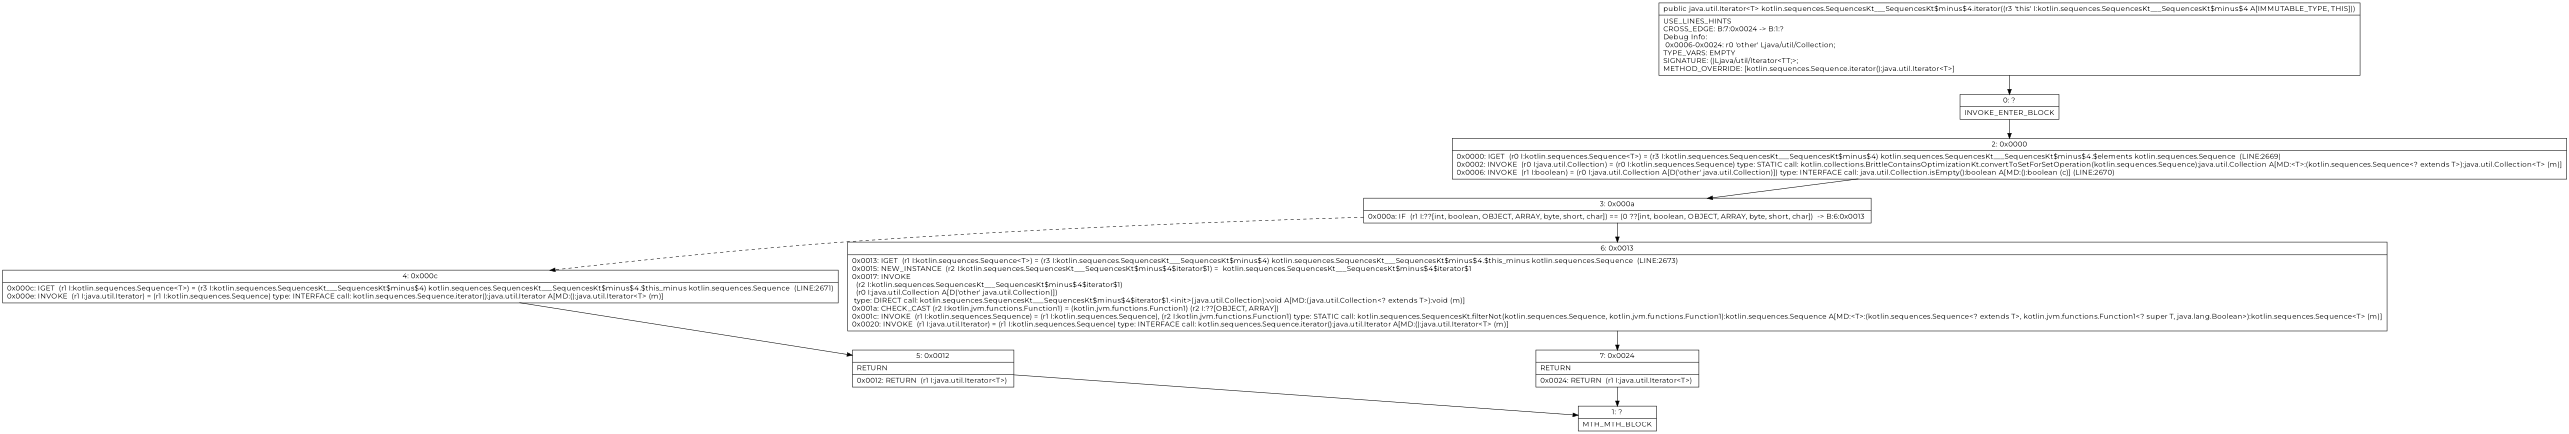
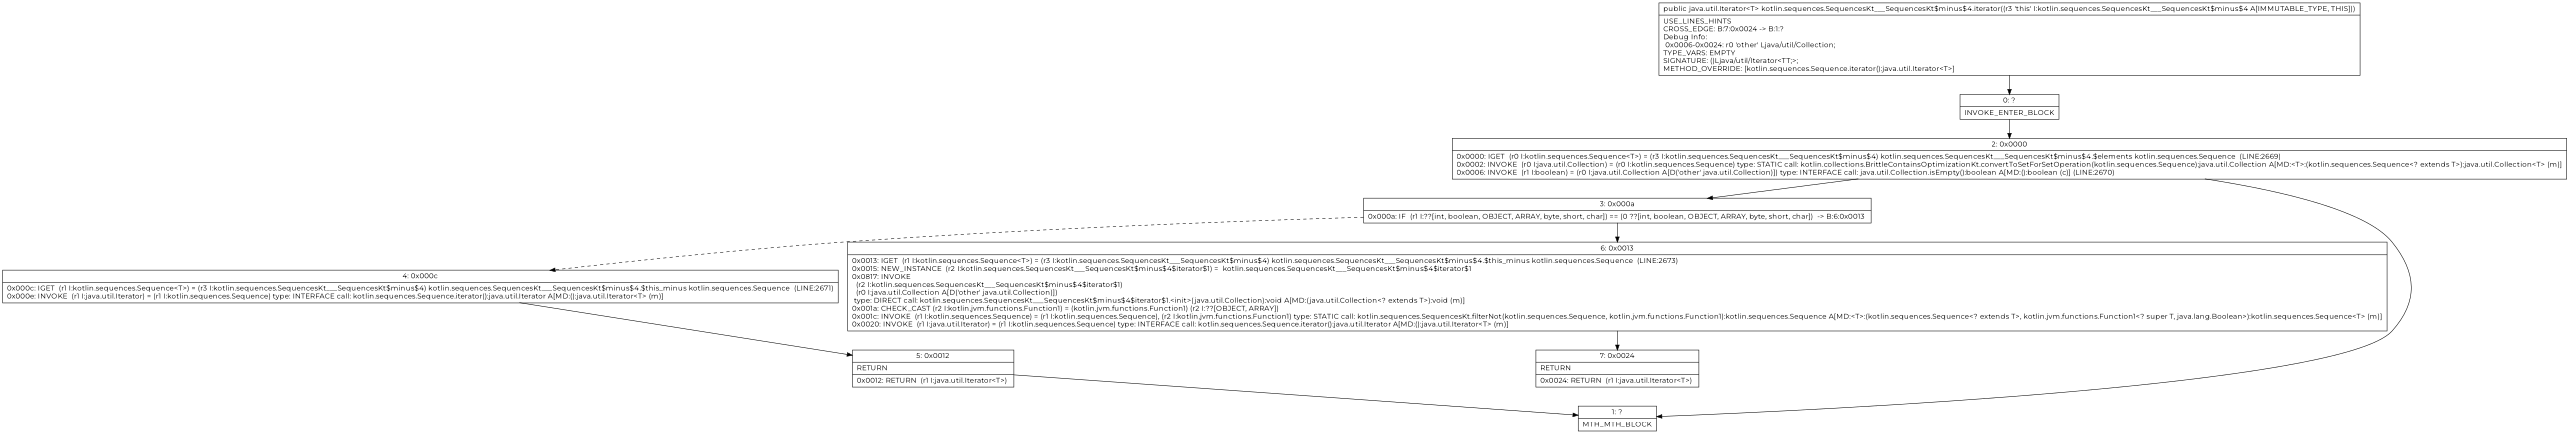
node "6: 0x0013": text "0x0017: INVOKE" -> "0x0817: INVOKE"
edge "7: 0x0024" -> "1: ?": now "2: 0x0000" -> "1: ?"
